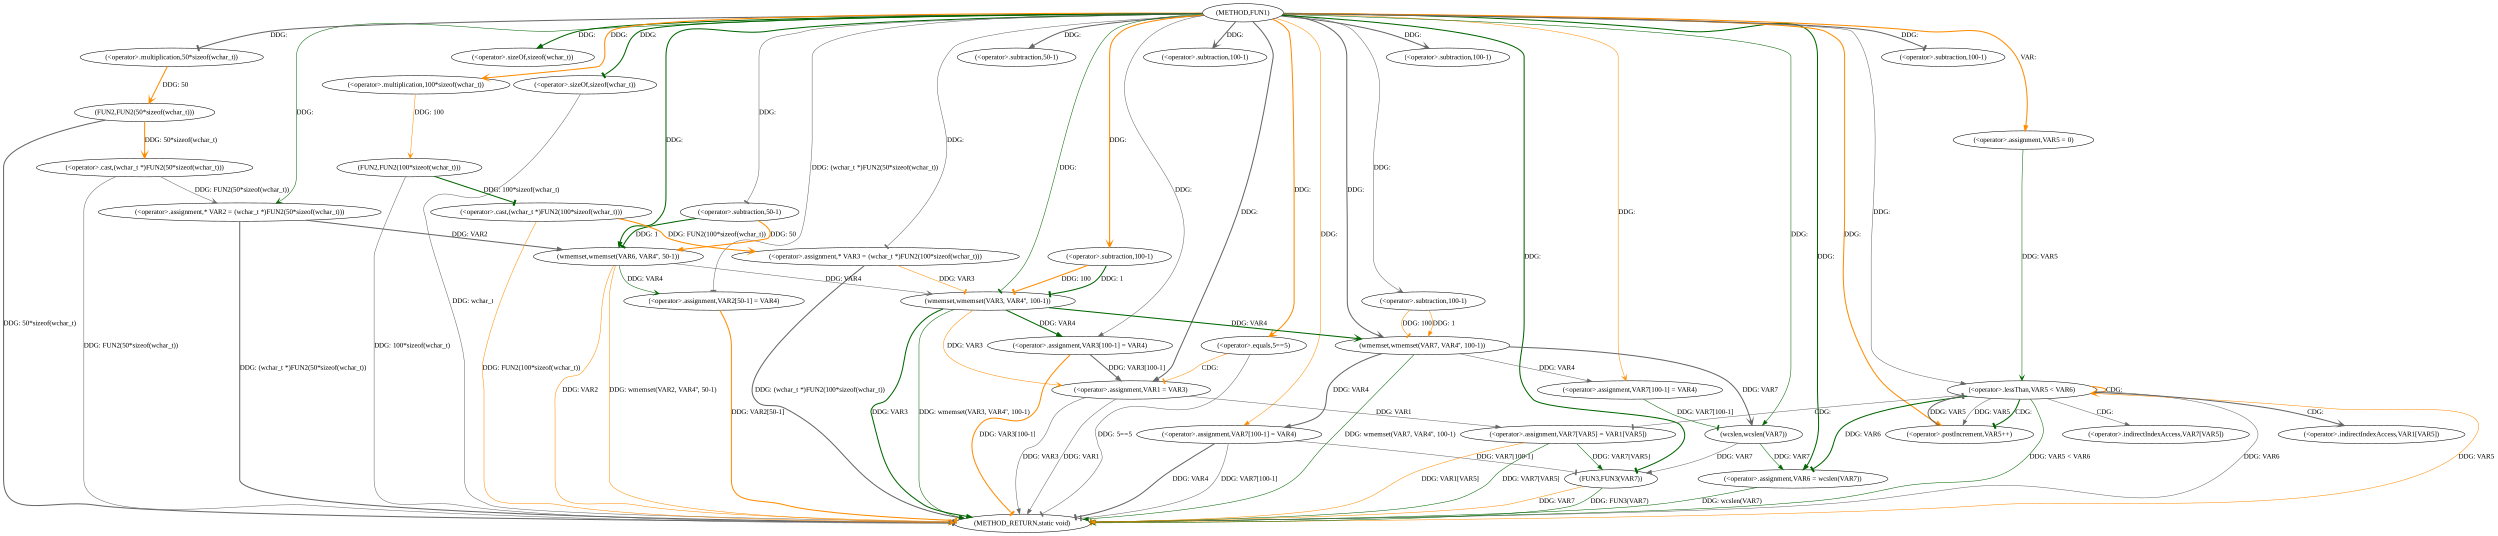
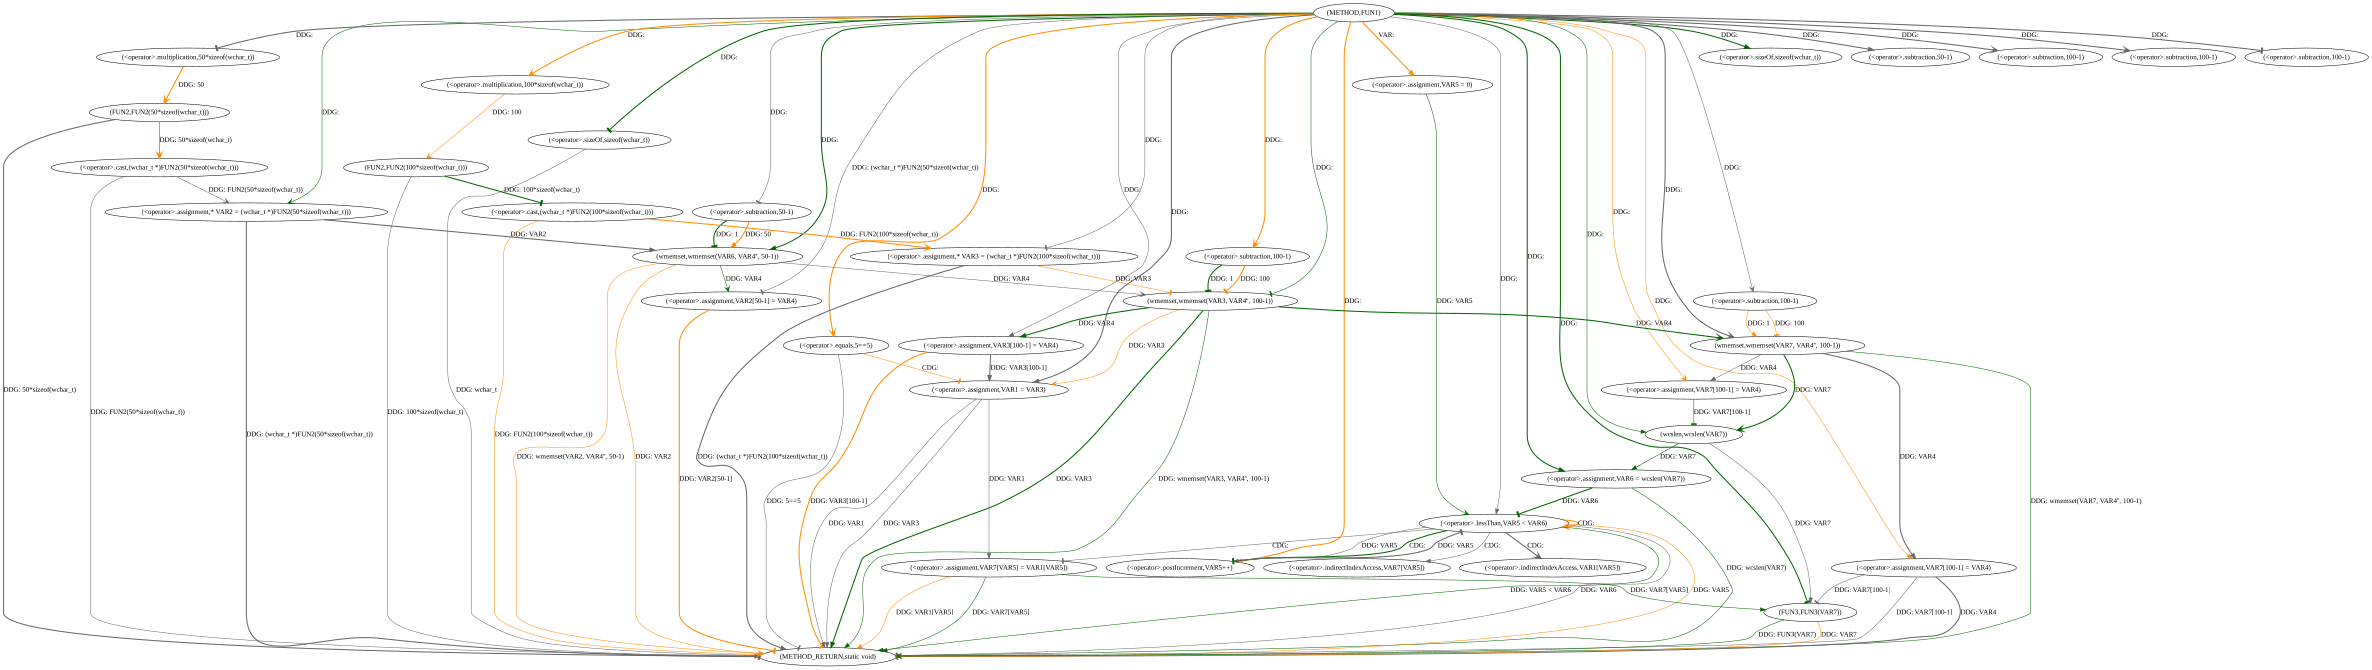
edge "(wmemset,wmemset(VAR7, VAR4'', 100-1))" -> "(wcslen,wcslen(VAR7))": color gray40 -> darkgreen
edge "(<operator>.lessThan,VAR5 < VAR6)" -> "(<operator>.assignment,VAR6 = wcslen(VAR7))": reversed
